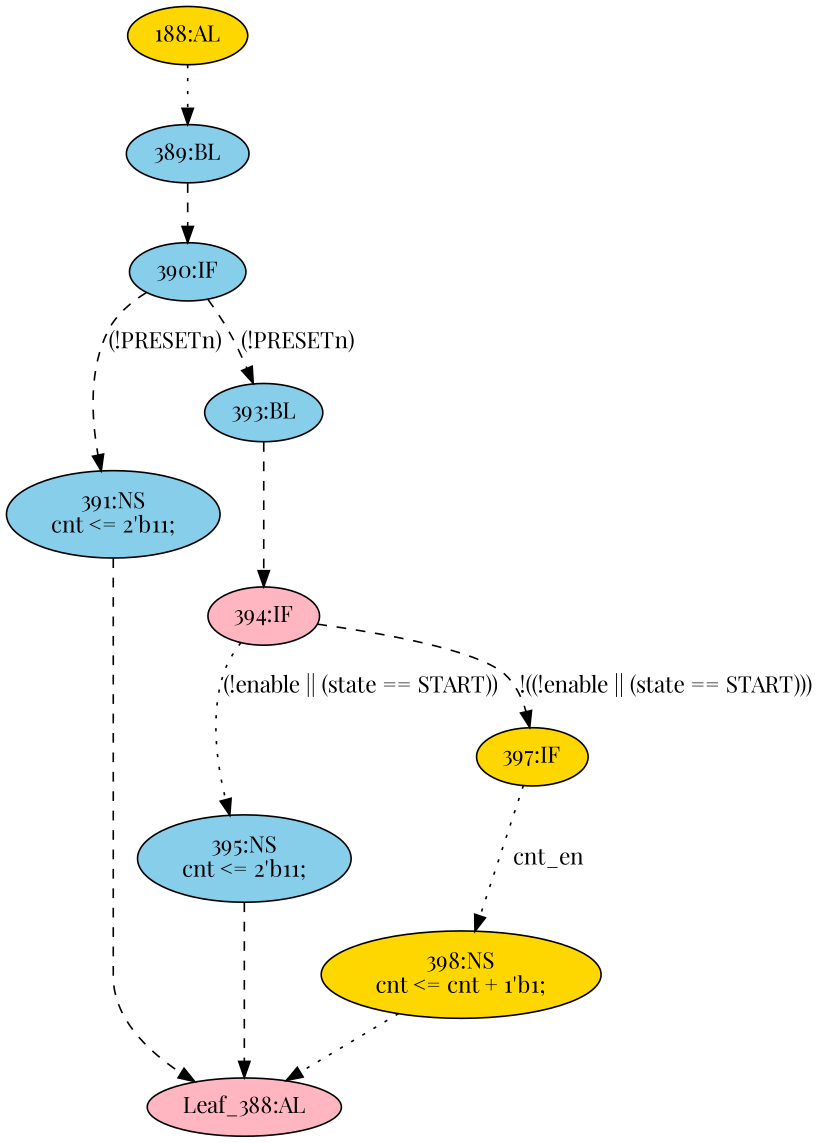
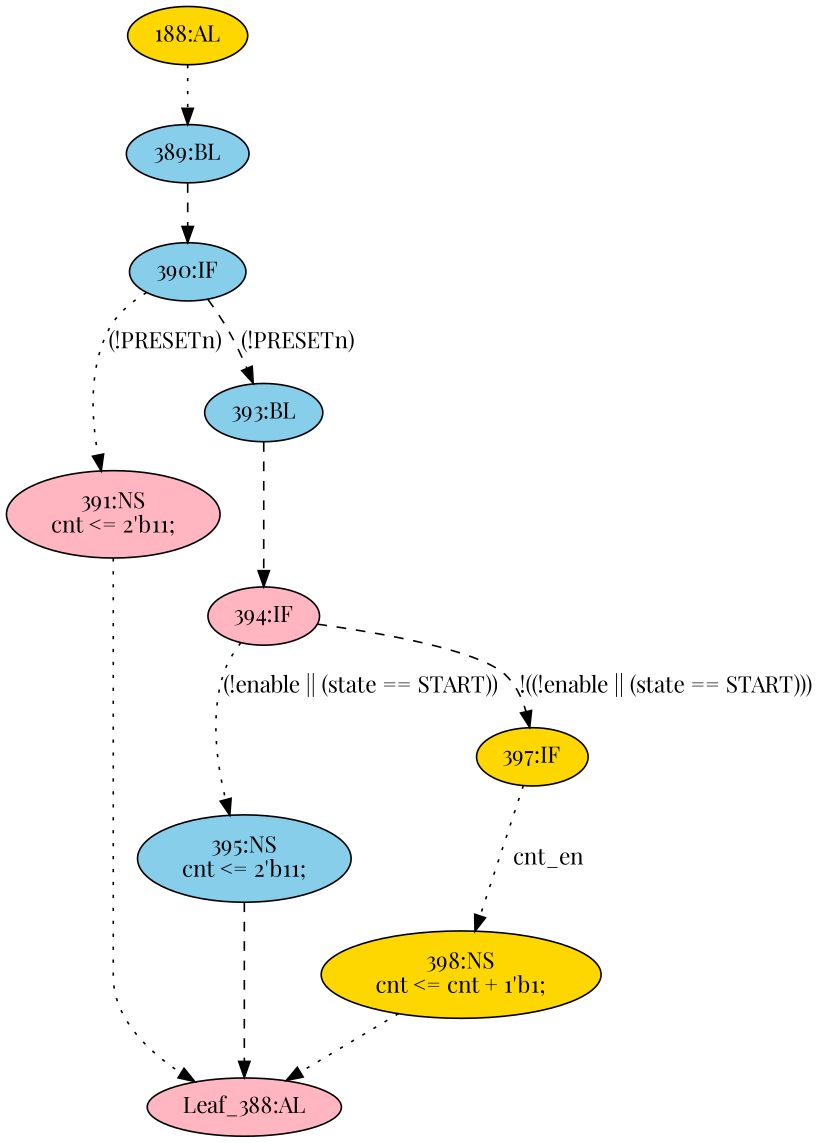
edge "390:IF" -> "391:NS cnt <= 2'b11;": style dashed -> dotted
node "391:NS cnt <= 2'b11;": fillcolor skyblue -> lightpink
edge "391:NS cnt <= 2'b11;" -> "Leaf_388:AL": style dashed -> dotted
